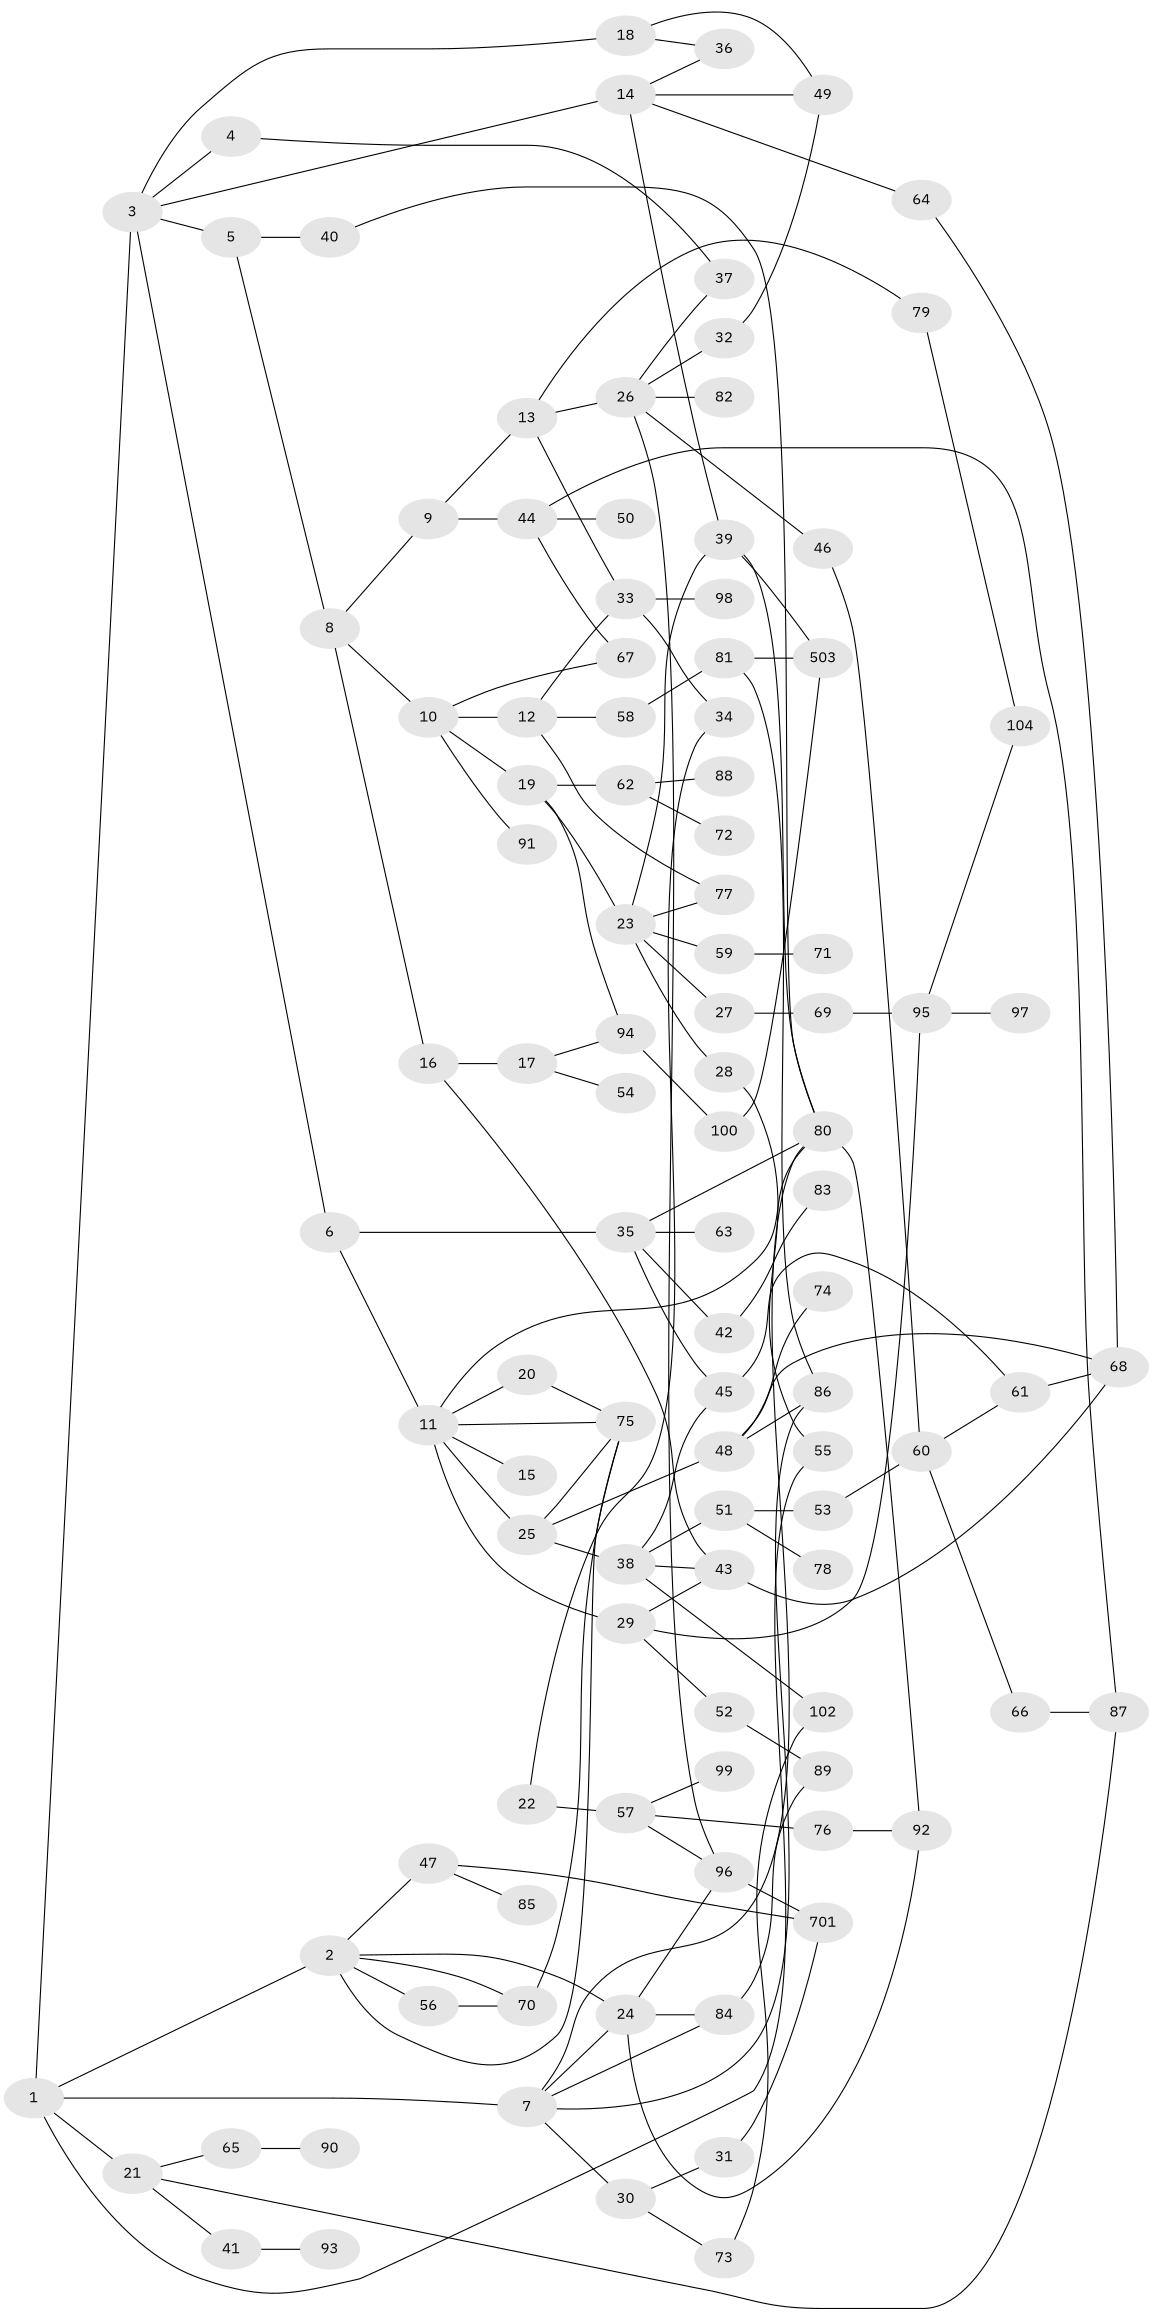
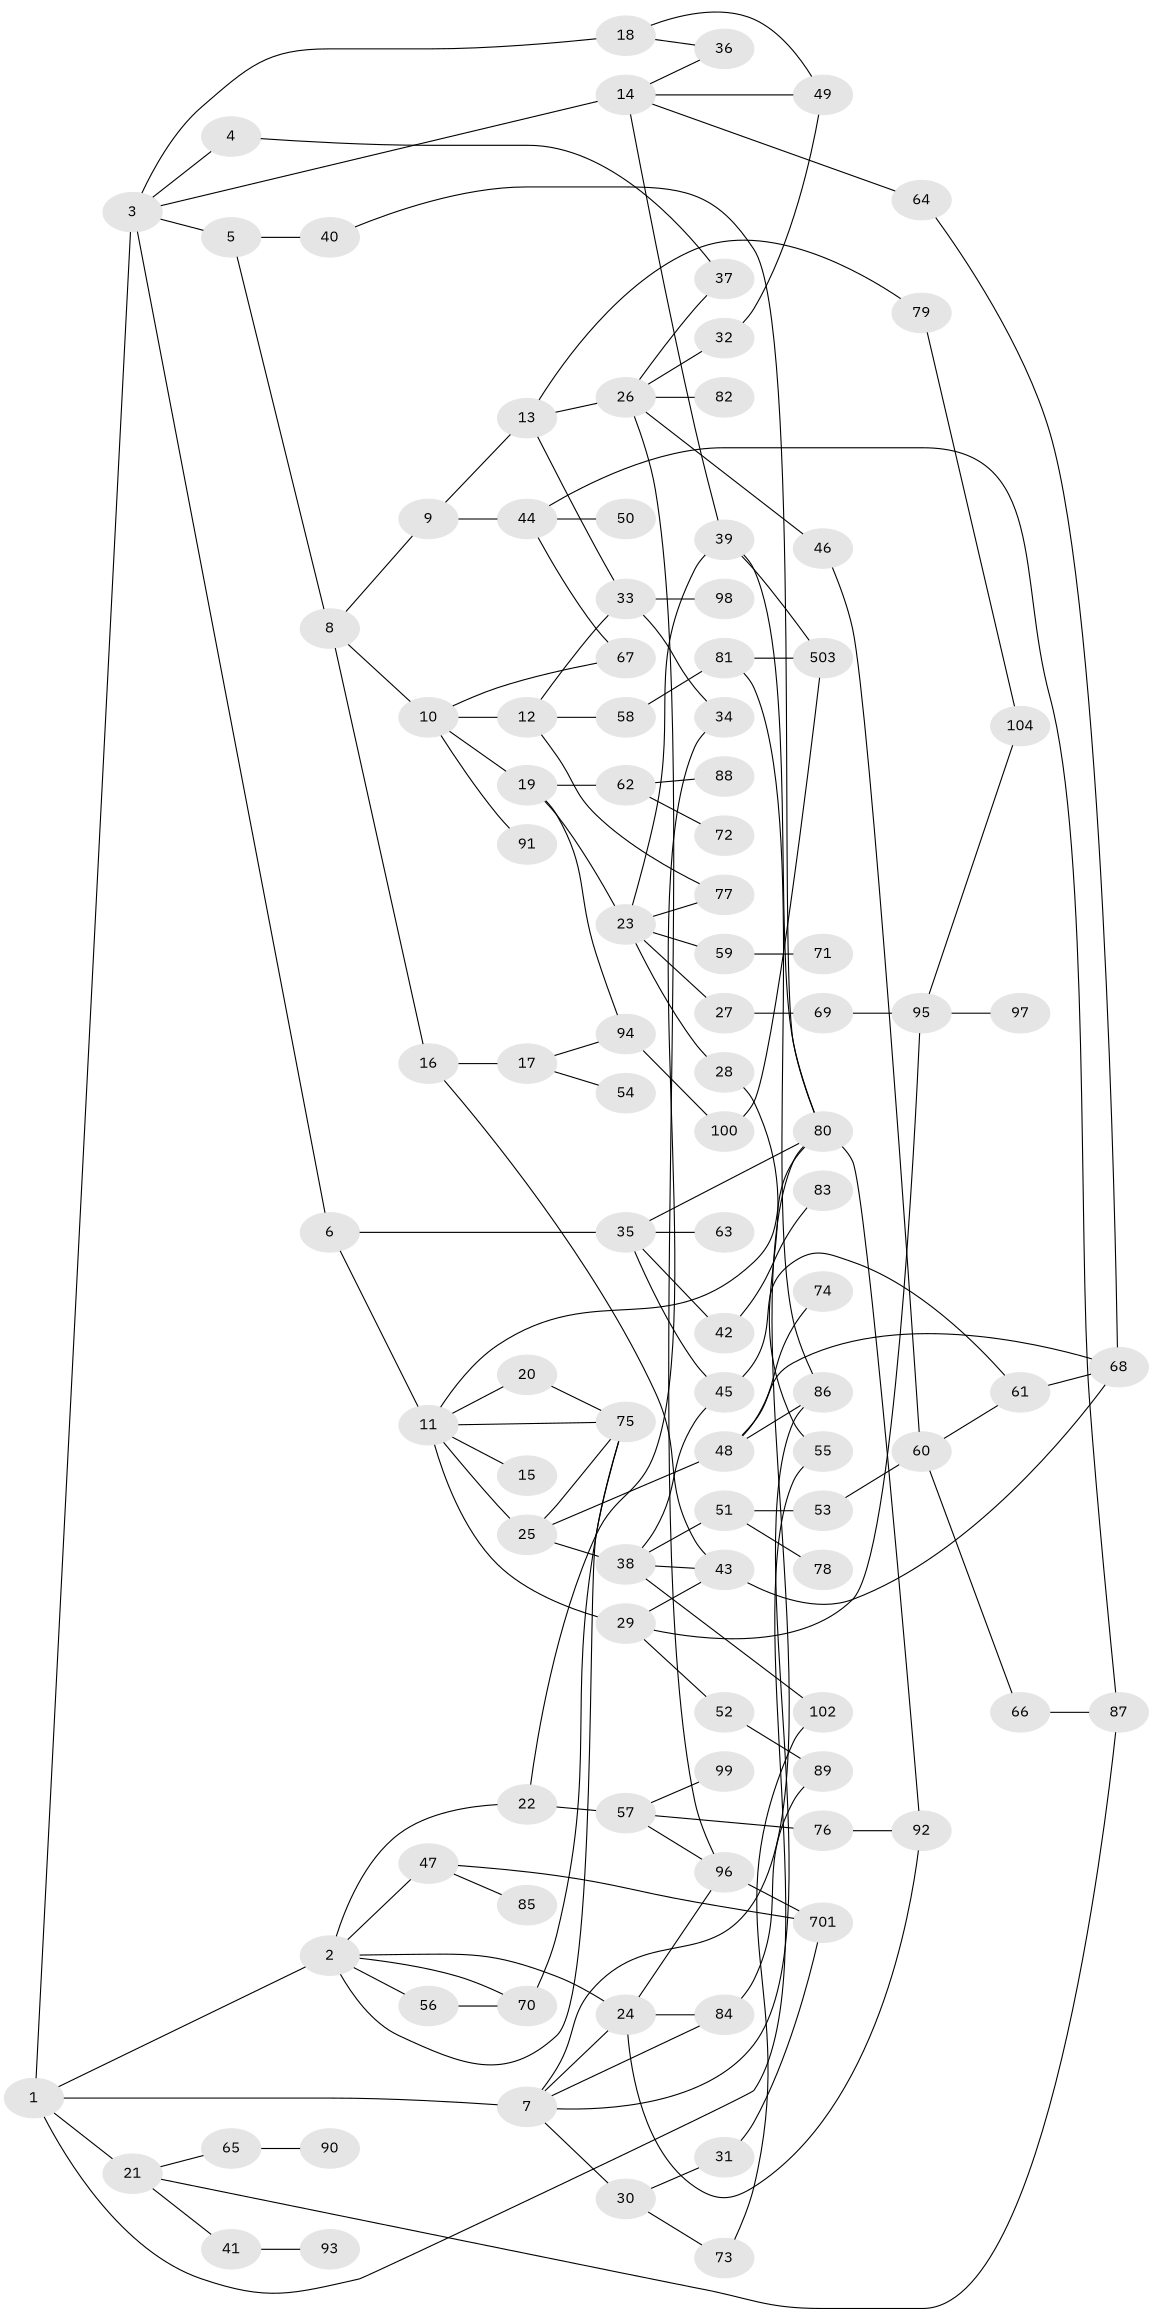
edge "22" -- "2": added
